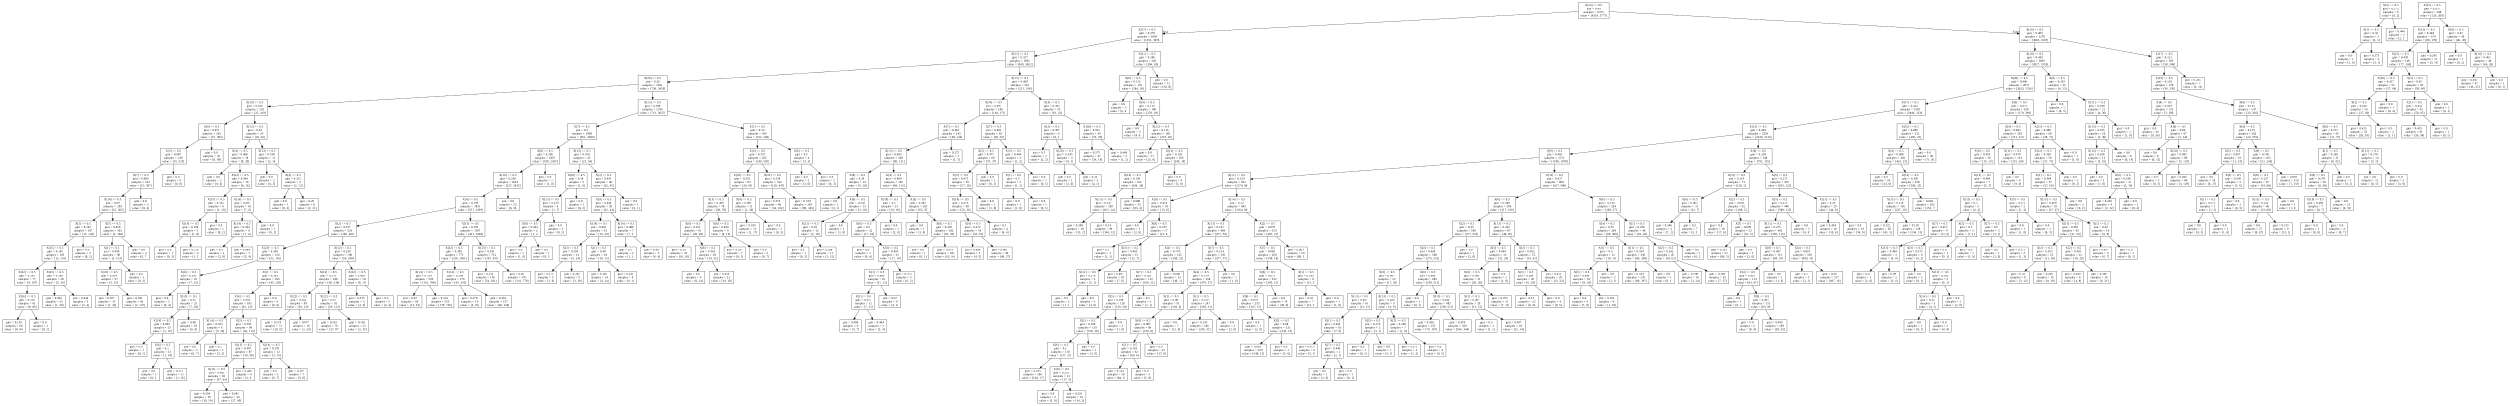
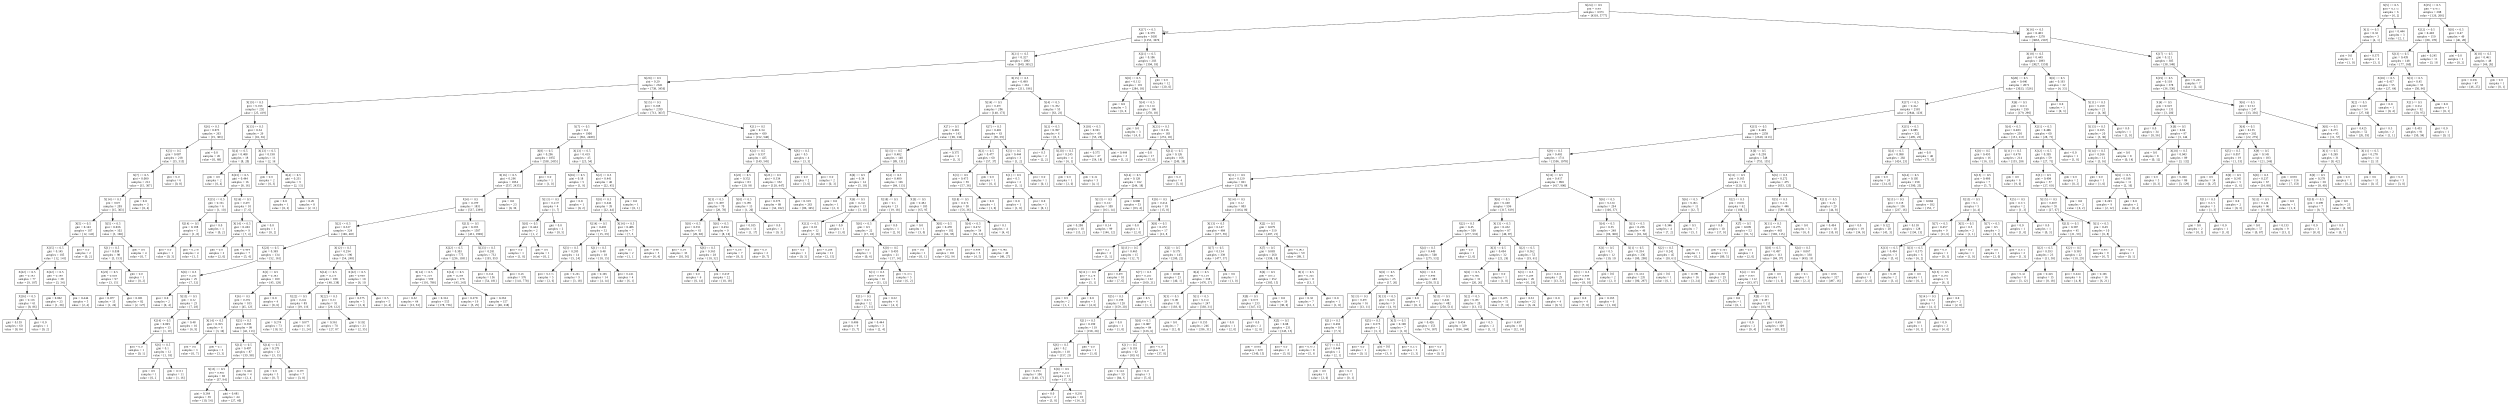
edge "X[4] <= 0.5 gini = 0.098 samples = 282 value = [424, 23]" -> "X[14] <= 0.5 gini = 0.105 samples = 258 value = [390, 23]": removed
